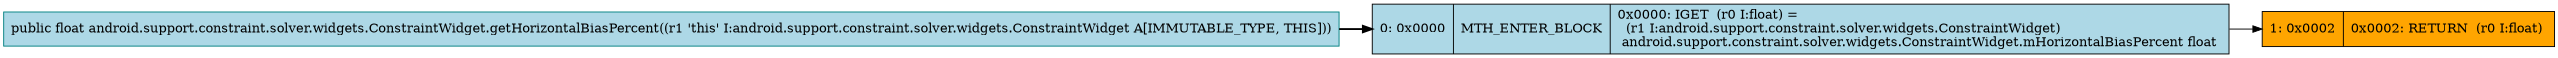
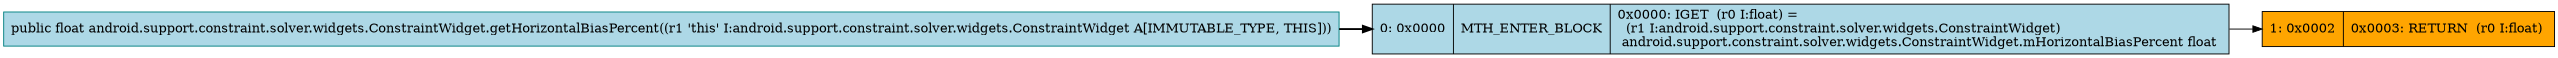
node "1: 0x0002": text "0x0002: RETURN  (r0 I:float)" -> "0x0003: RETURN  (r0 I:float)"
